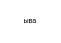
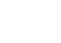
node "ыва": removed
